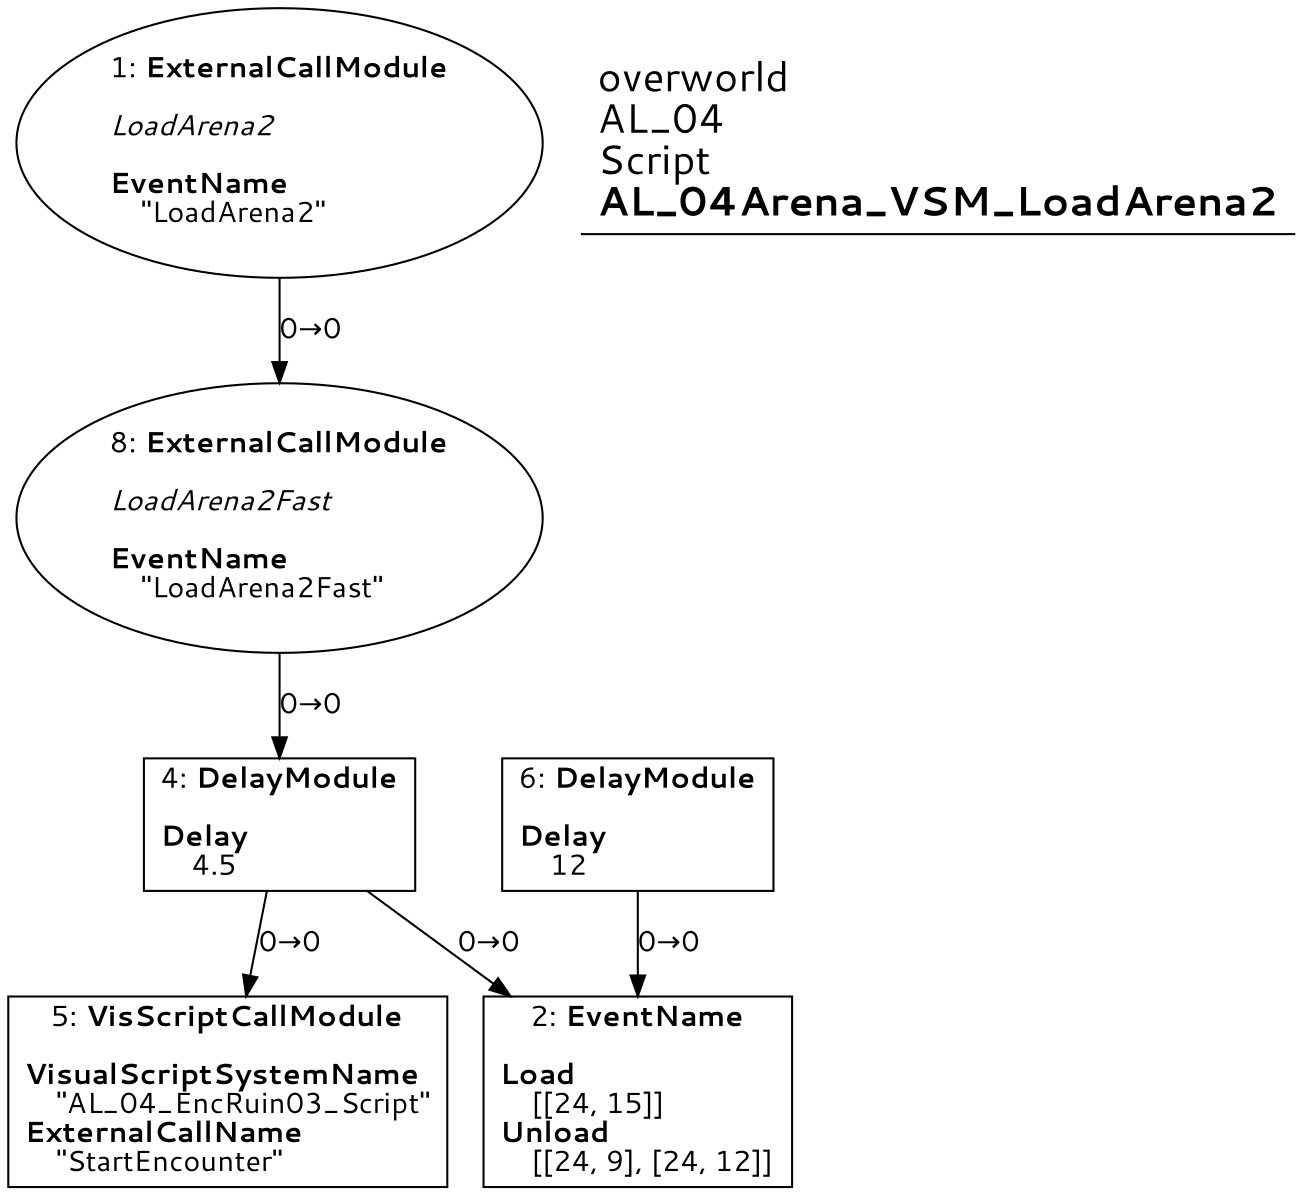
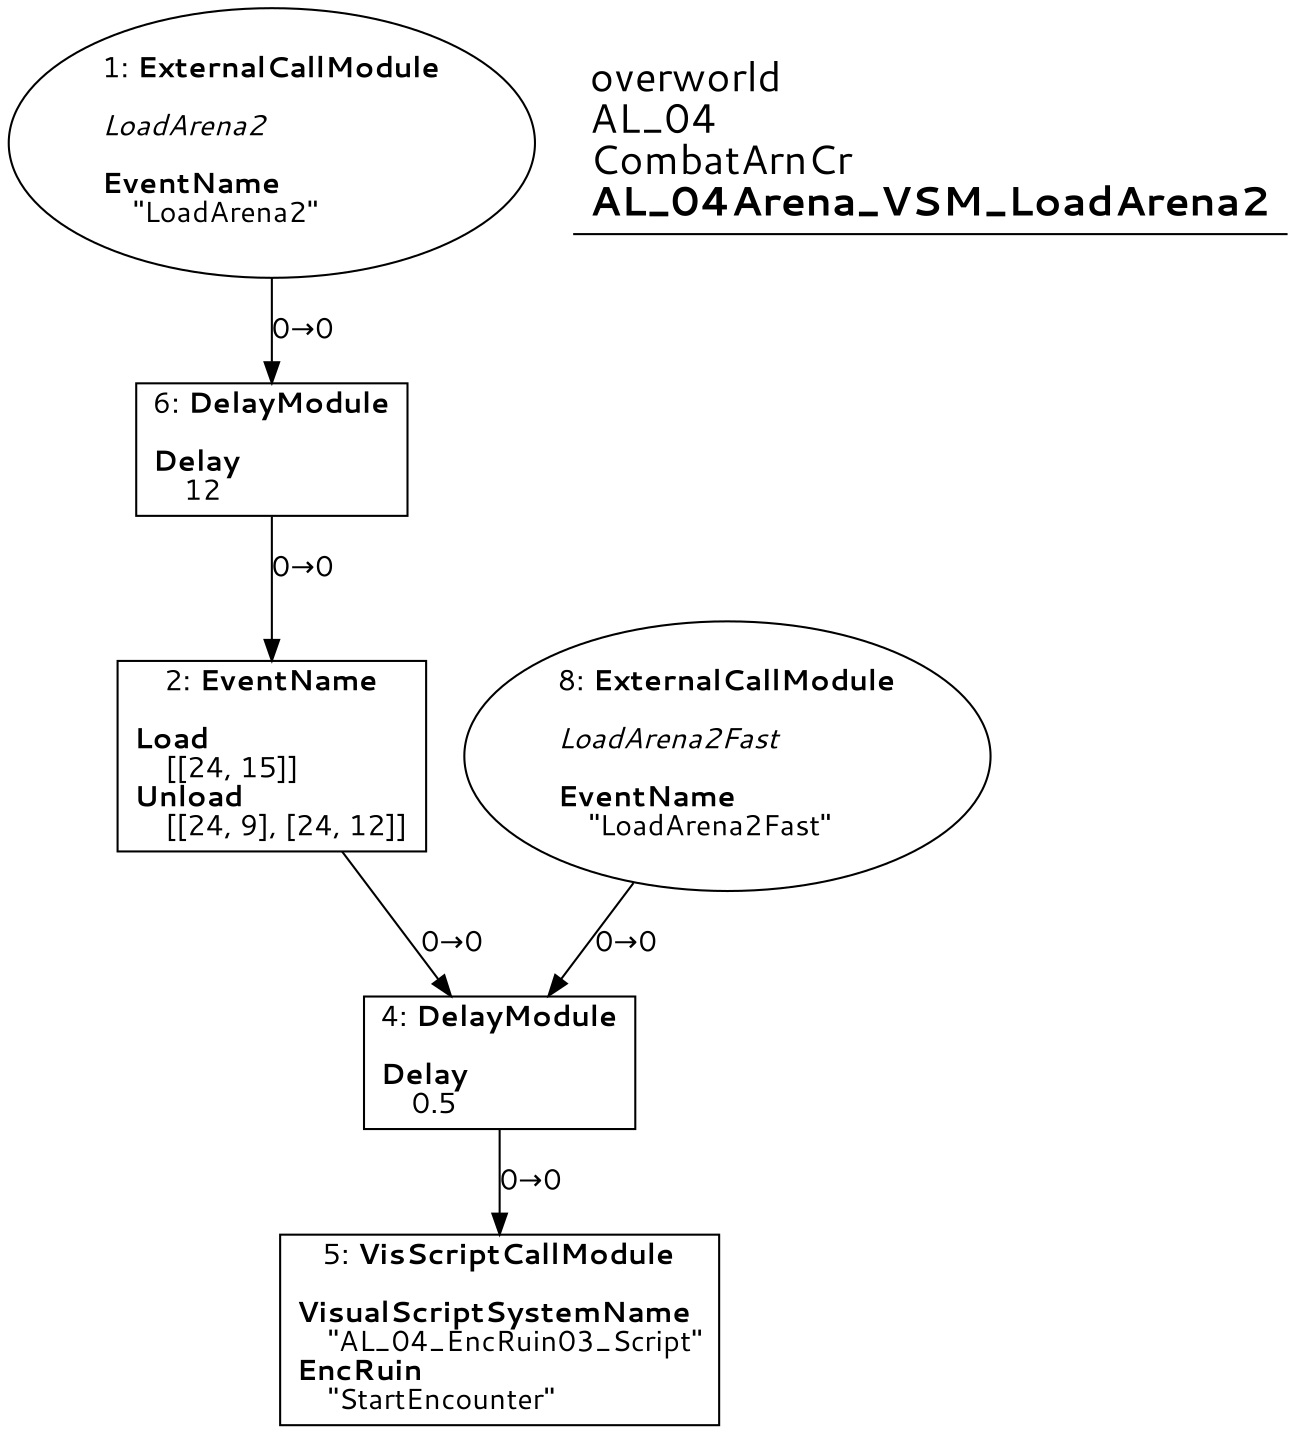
node "overworld": text "Script" -> "CombatArnCr"
edge "1:" -> "8:": now "1:" -> "6:"
node "4:": text "4.5" -> "0.5"
edge "4:" -> "2:": reversed
node "5:": text "ExternalCallName" -> "EncRuin"
